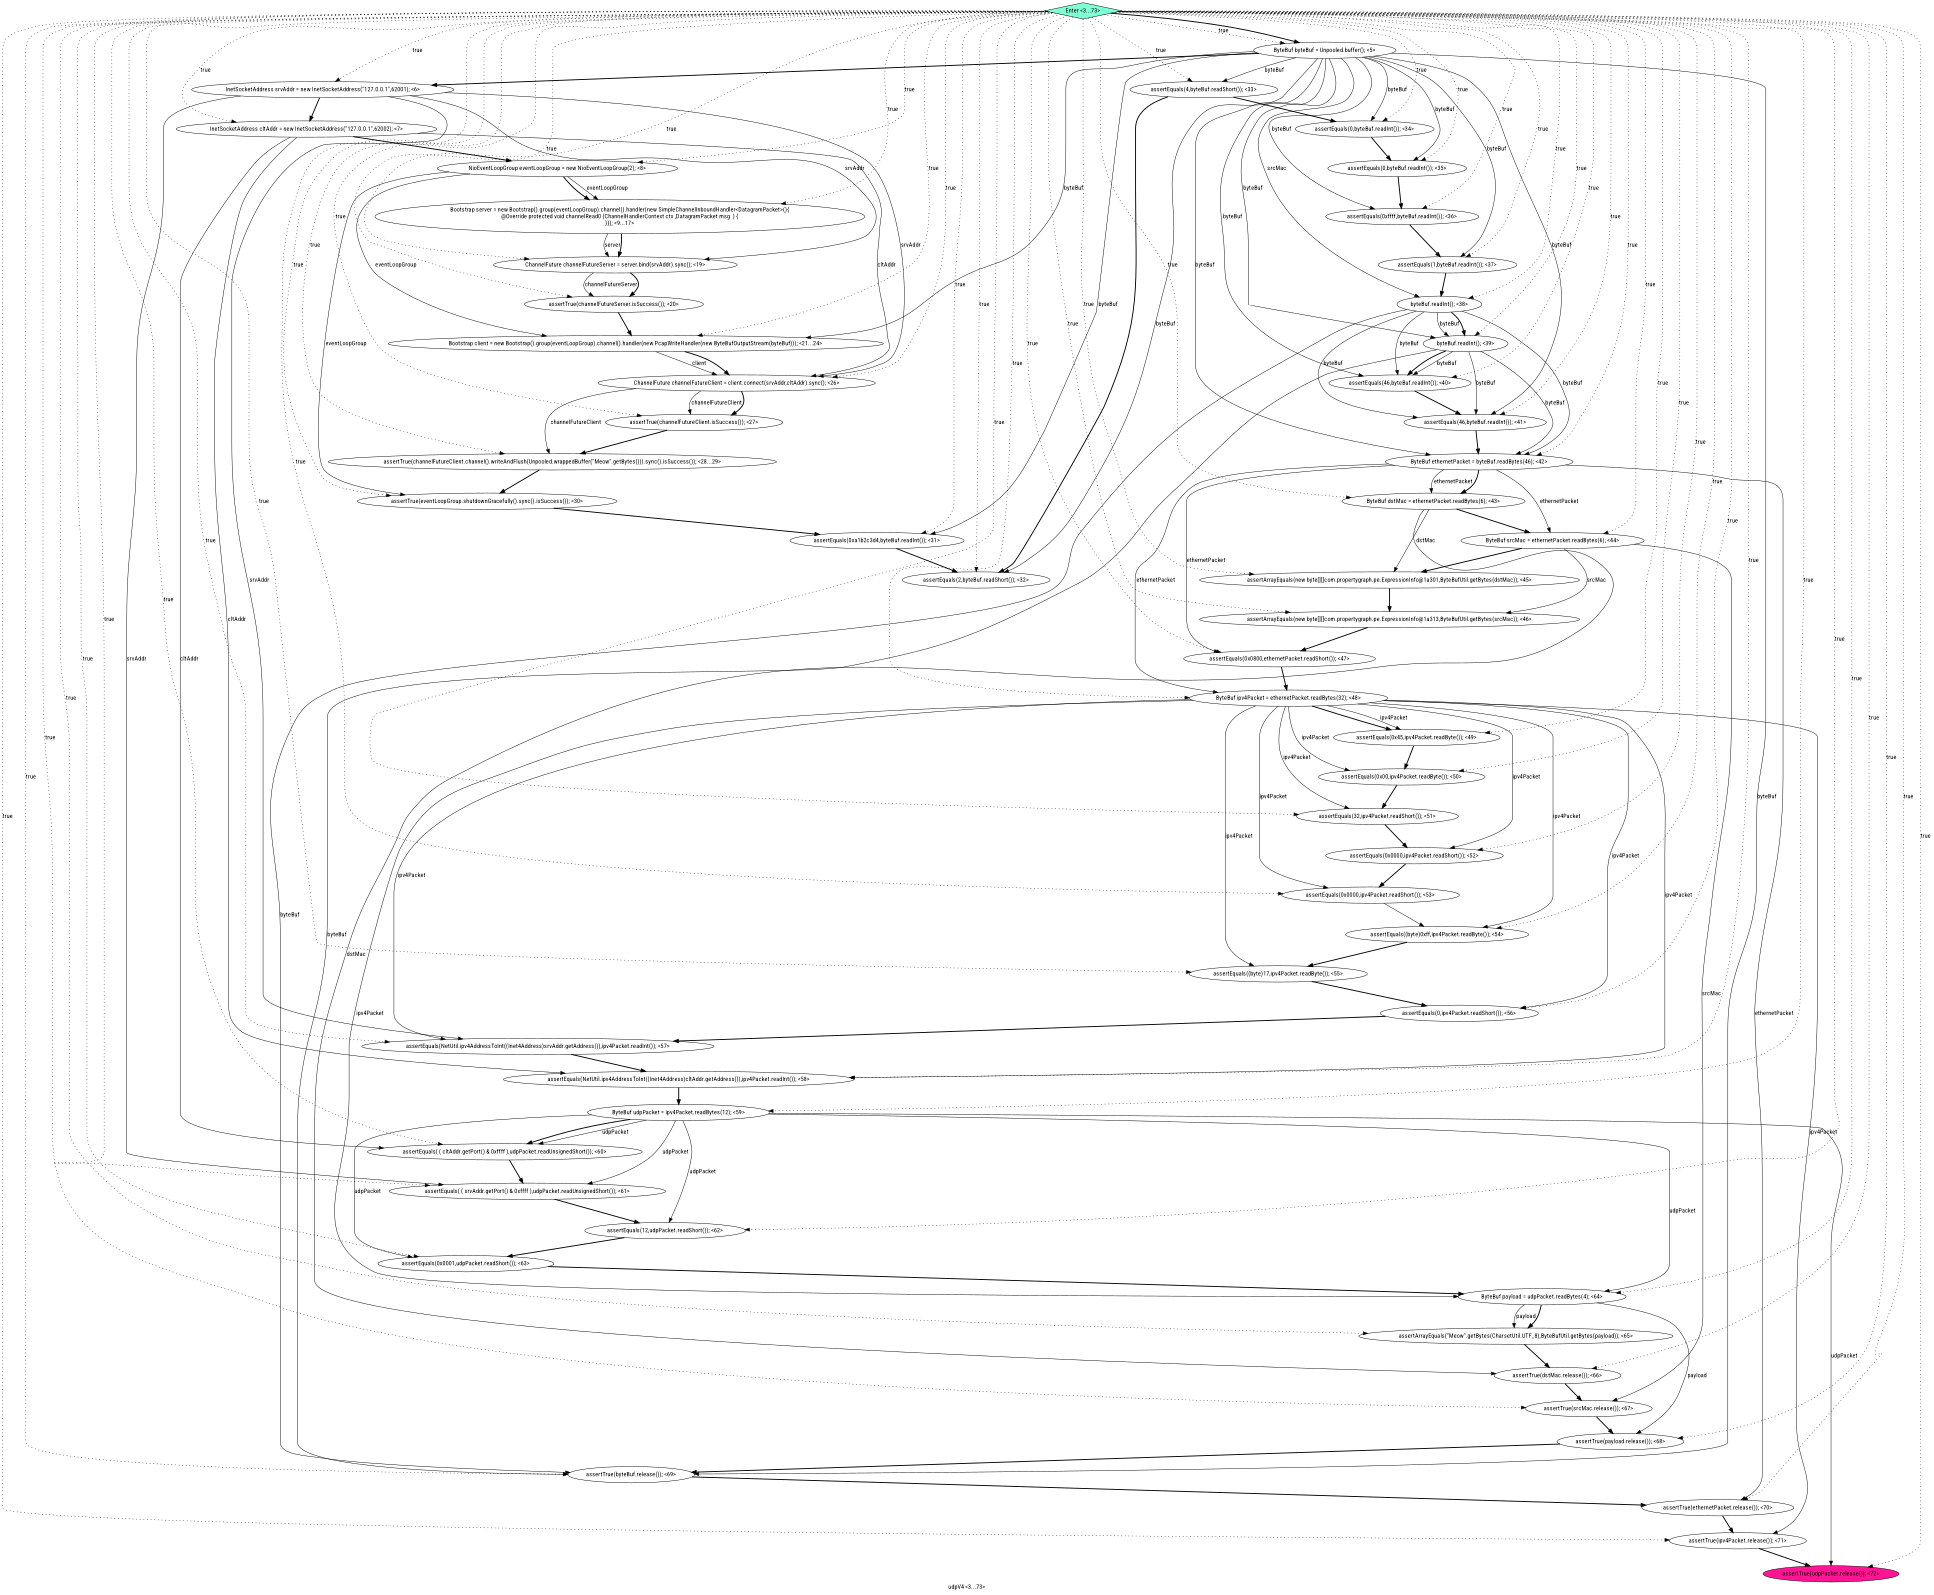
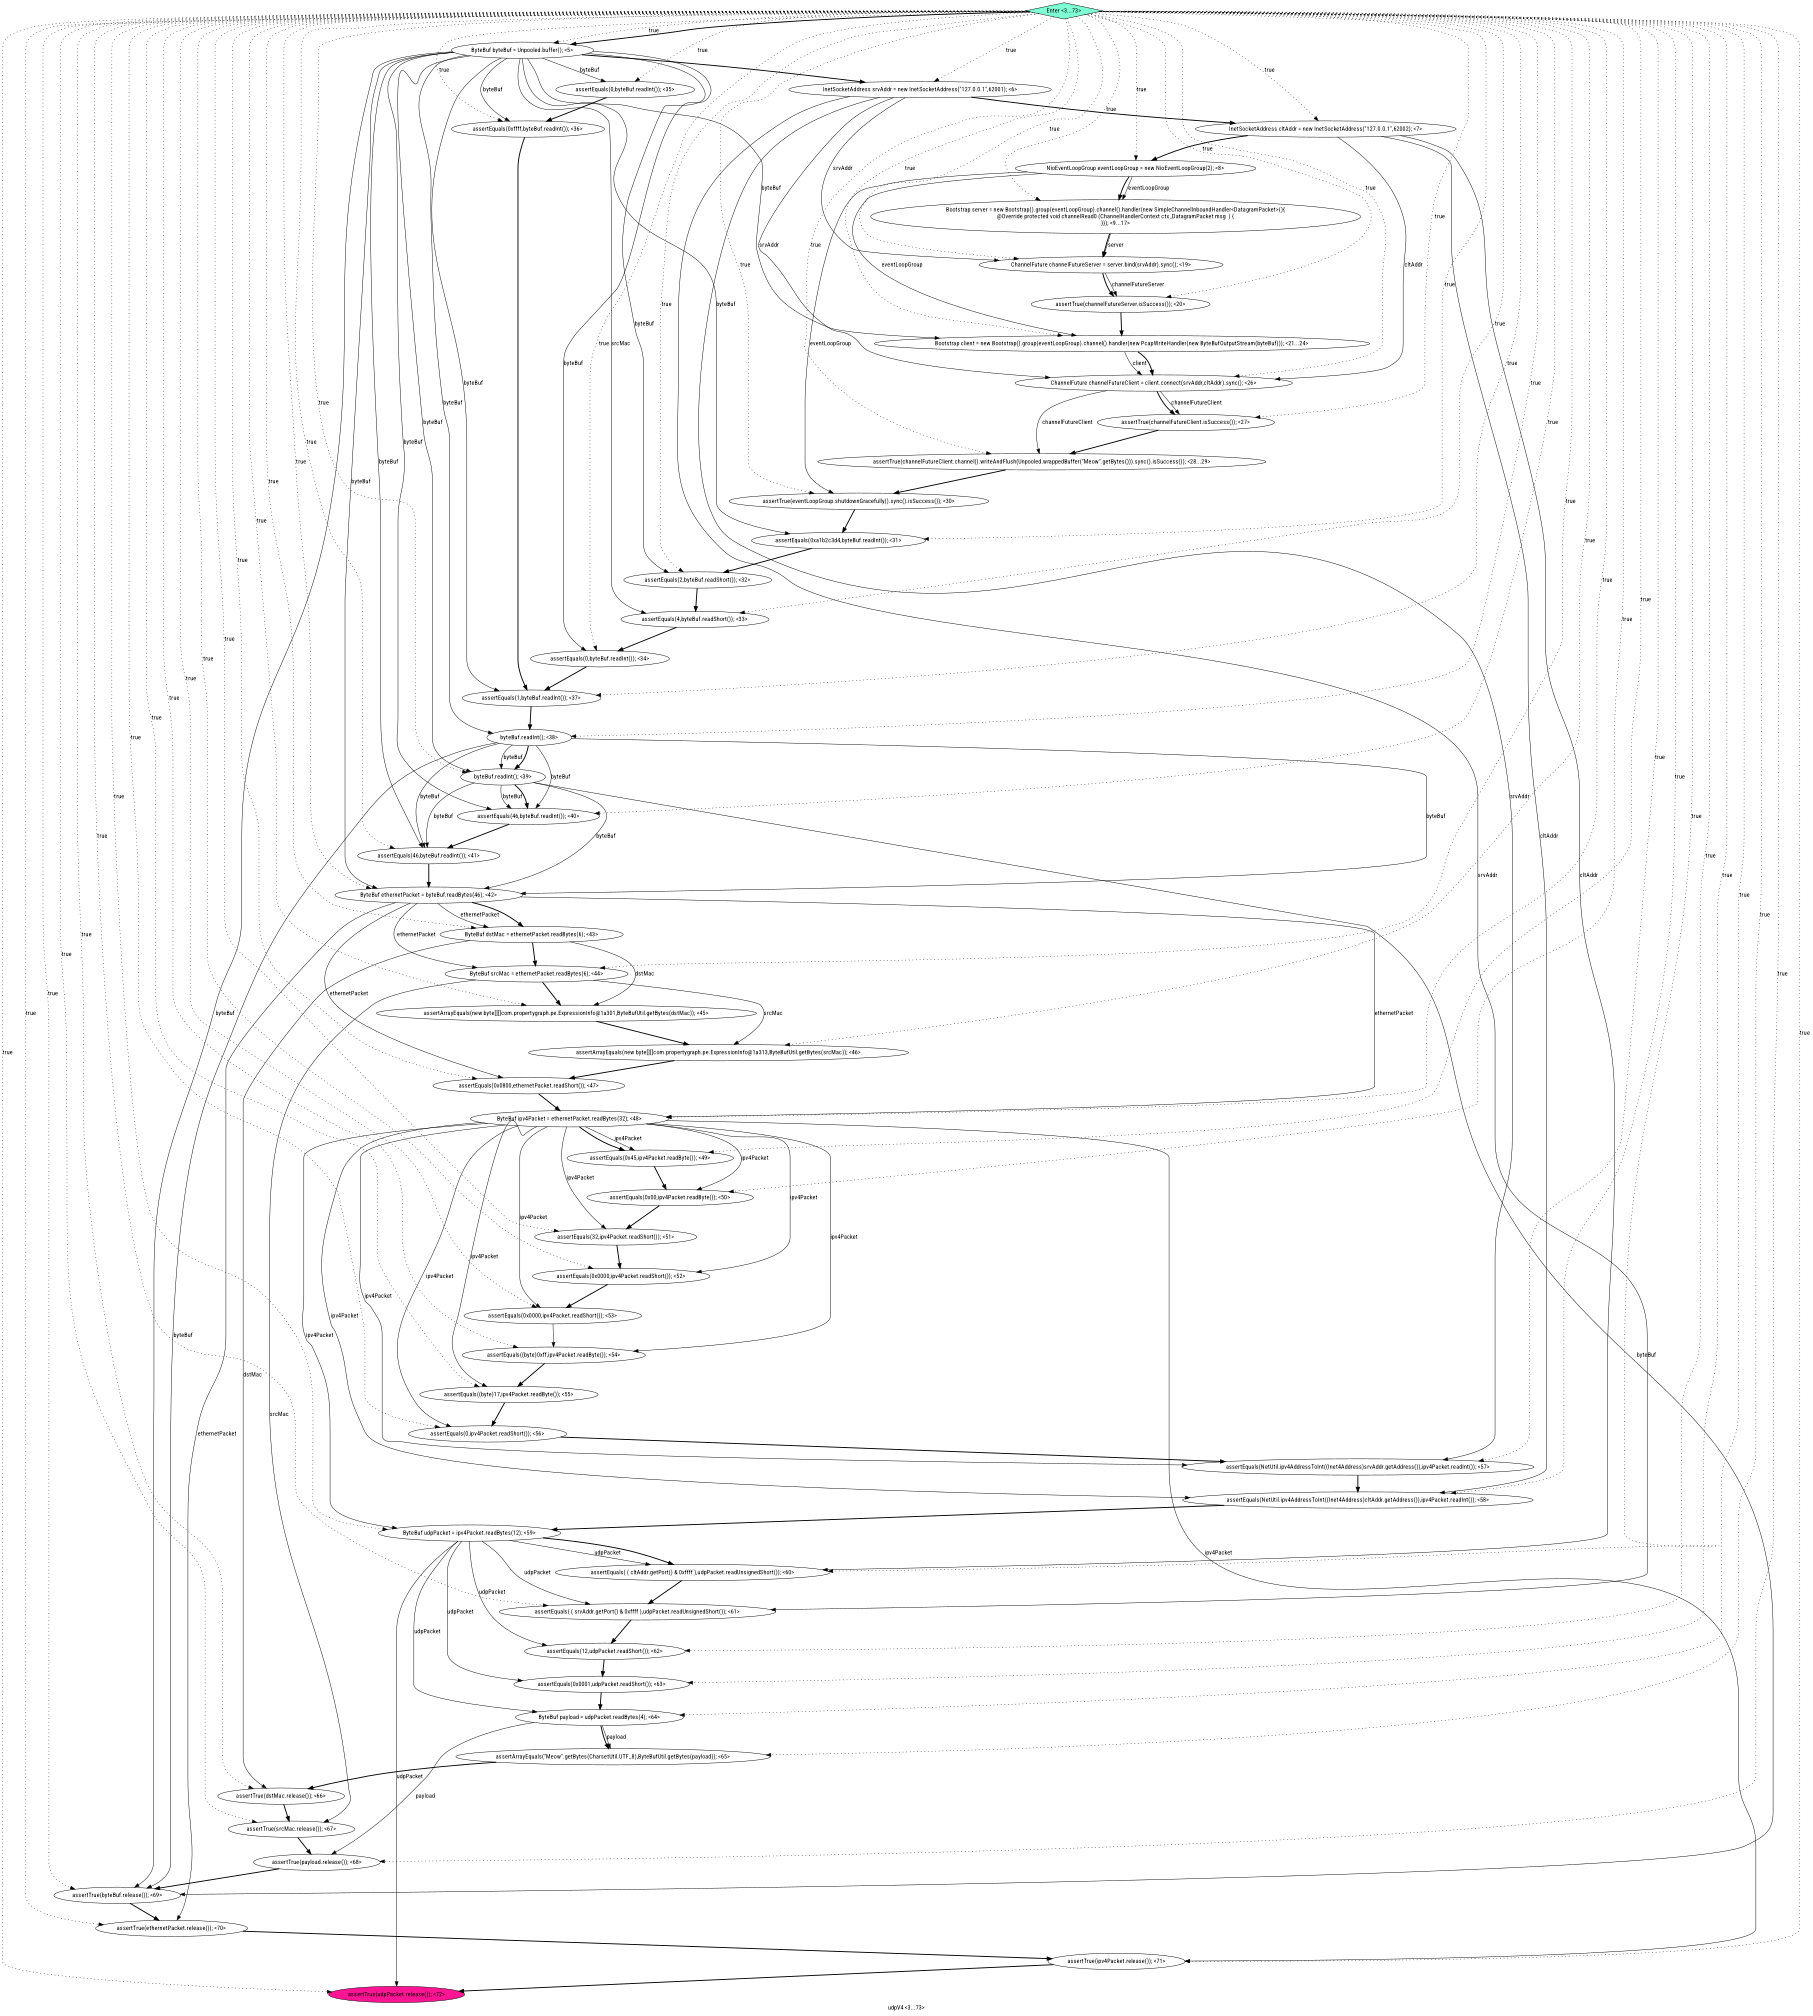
edge "ByteBuf byteBuf = Unpooled.buffer(); <5>" -> "assertEquals(4,byteBuf.readShort()); <33>": label "byteBuf" -> "srcMac"
edge "assertEquals(0,byteBuf.readInt()); <34>" -> "assertEquals(0,byteBuf.readInt()); <35>": now "assertEquals(0,byteBuf.readInt()); <34>" -> "assertEquals(1,byteBuf.readInt()); <37>"
edge "ByteBuf byteBuf = Unpooled.buffer(); <5>" -> "byteBuf.readInt(); <38>": label "srcMac" -> "byteBuf"
edge "assertEquals(4,byteBuf.readShort()); <33>" -> "assertEquals(2,byteBuf.readShort()); <32>": reversed
edge "ByteBuf ipv4Packet = ethernetPacket.readBytes(32); <48>" -> "ByteBuf payload = udpPacket.readBytes(4); <64>": now "ByteBuf ipv4Packet = ethernetPacket.readBytes(32); <48>" -> "ByteBuf udpPacket = ipv4Packet.readBytes(12); <59>"
